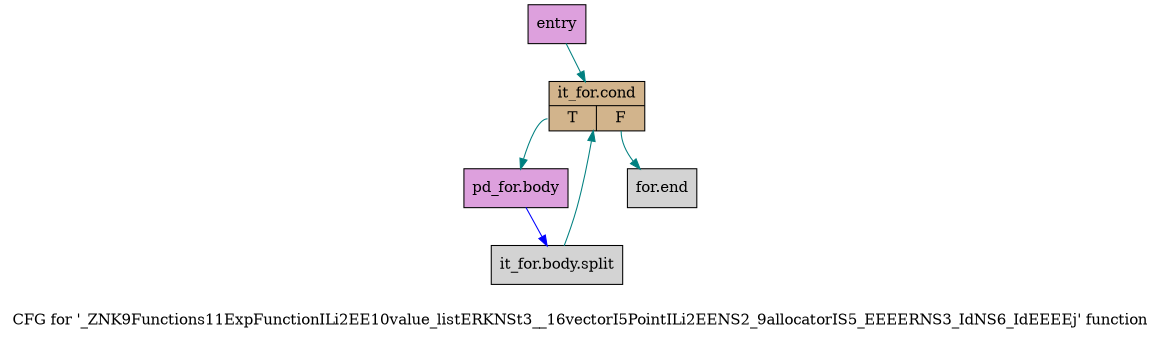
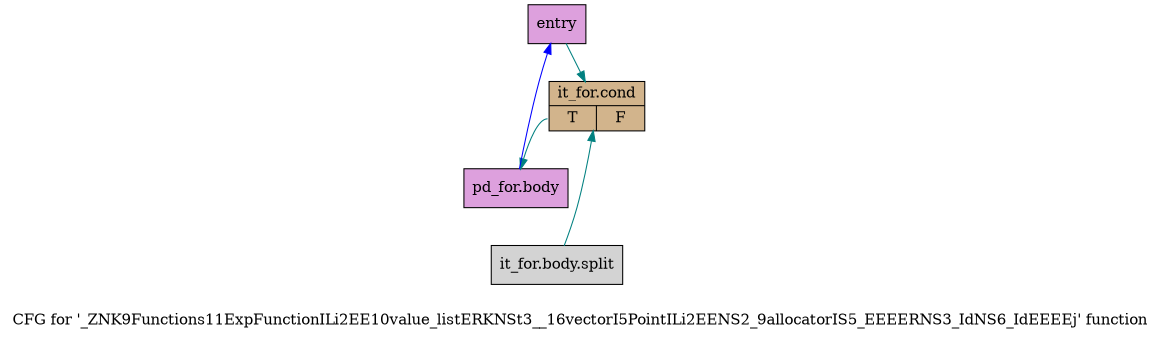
node "for.end": removed
edge "pd_for.body" -> "it_for.body.split": now "pd_for.body" -> "entry"
